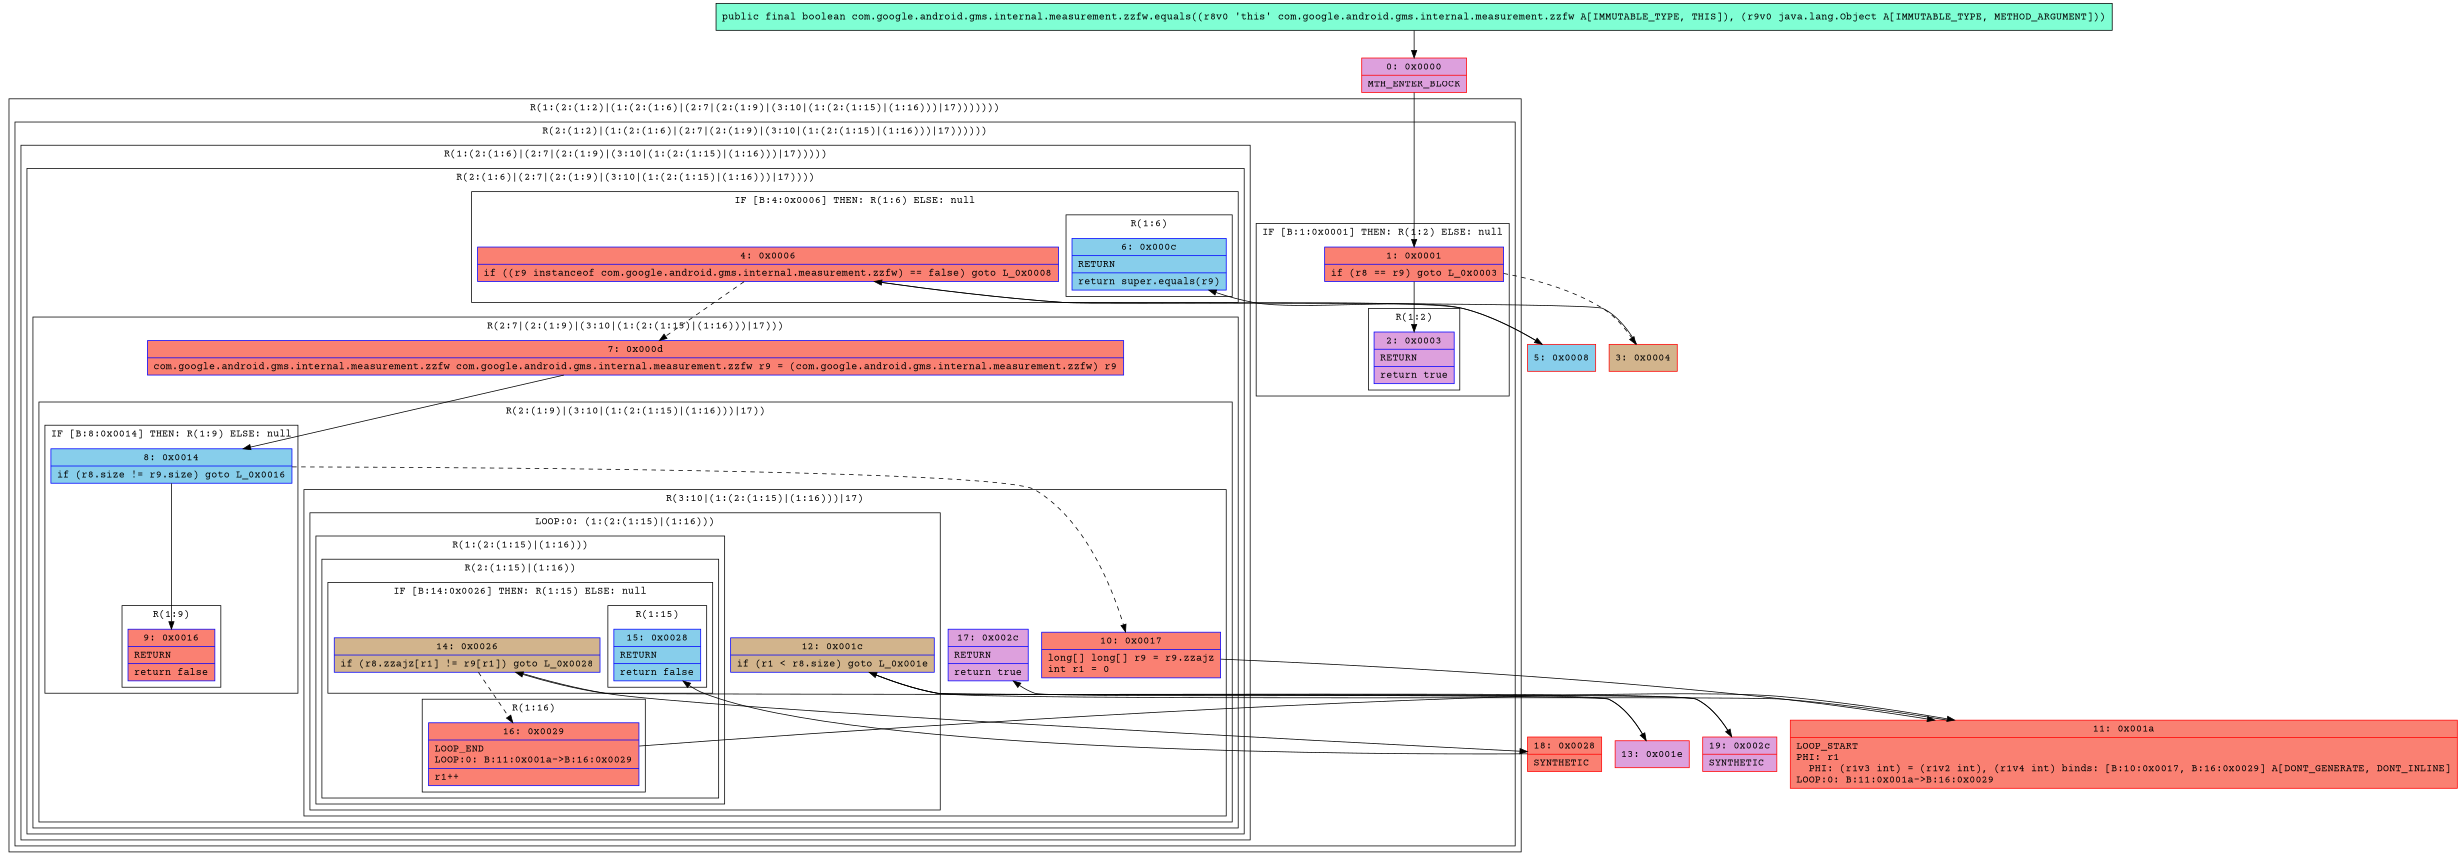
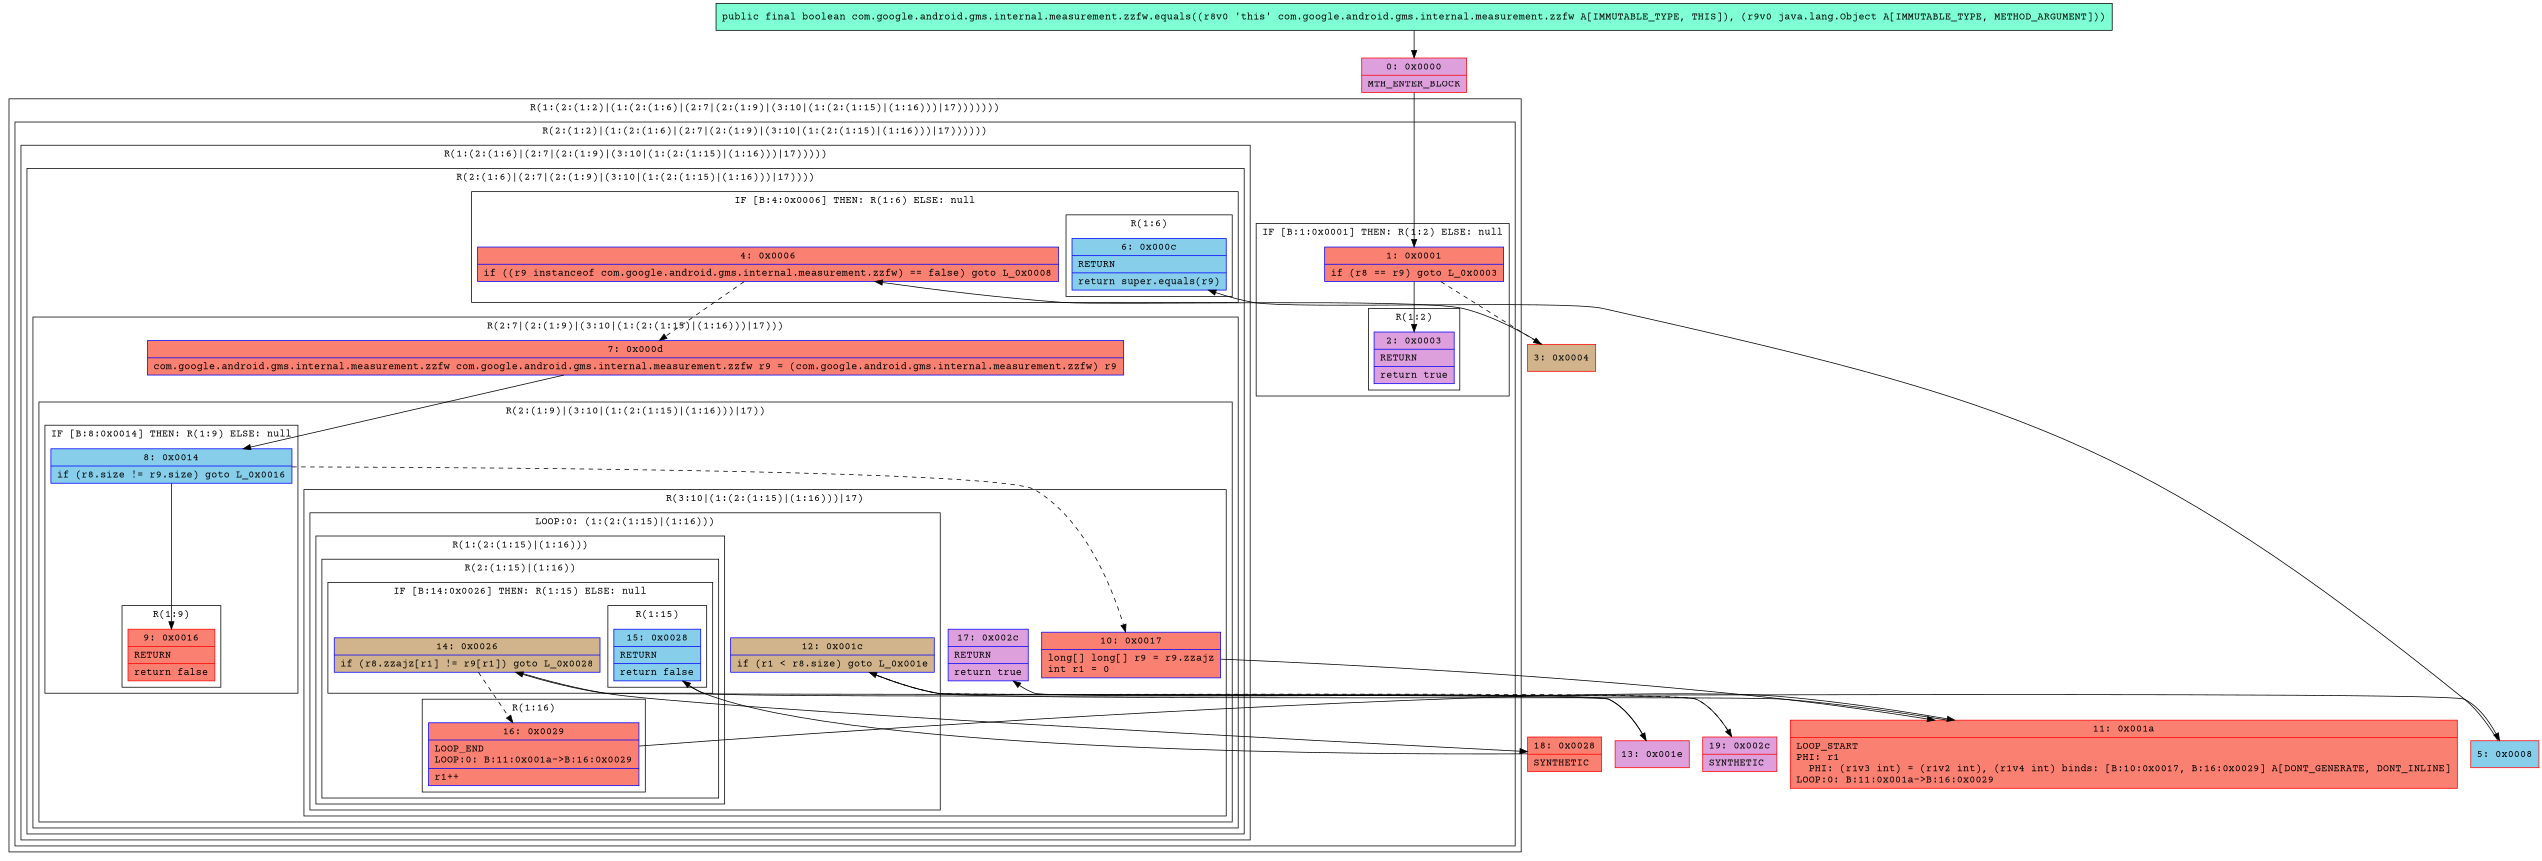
edge "4: 0x0006" -> "5: 0x0008": now "15: 0x0028" -> "5: 0x0008"
node "9: 0x0016": color blue -> red
edge "12: 0x001c" -> "19: 0x002c": style solid -> dashed
